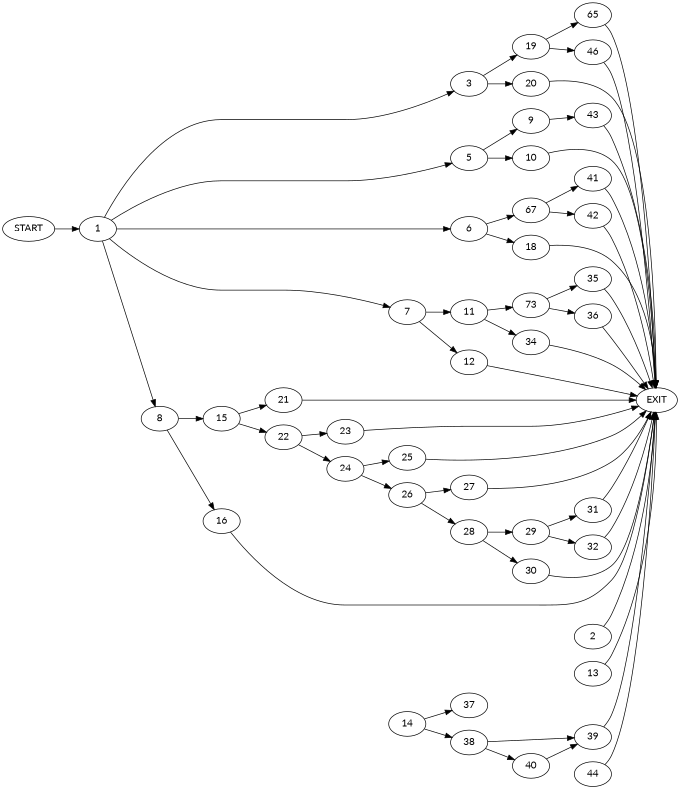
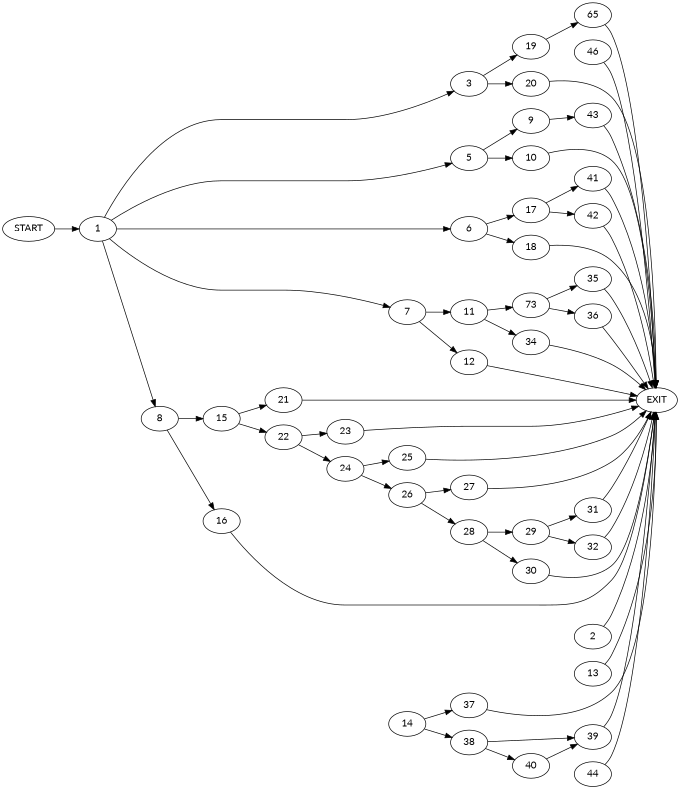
edge "19" -> "46": removed
node "67": label "67" -> "17"
edge "37" -> "EXIT": added
